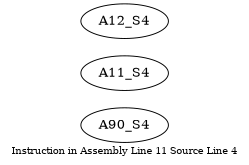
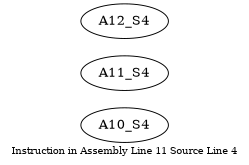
node "A90_S4": label "A90_S4" -> "A10_S4"
